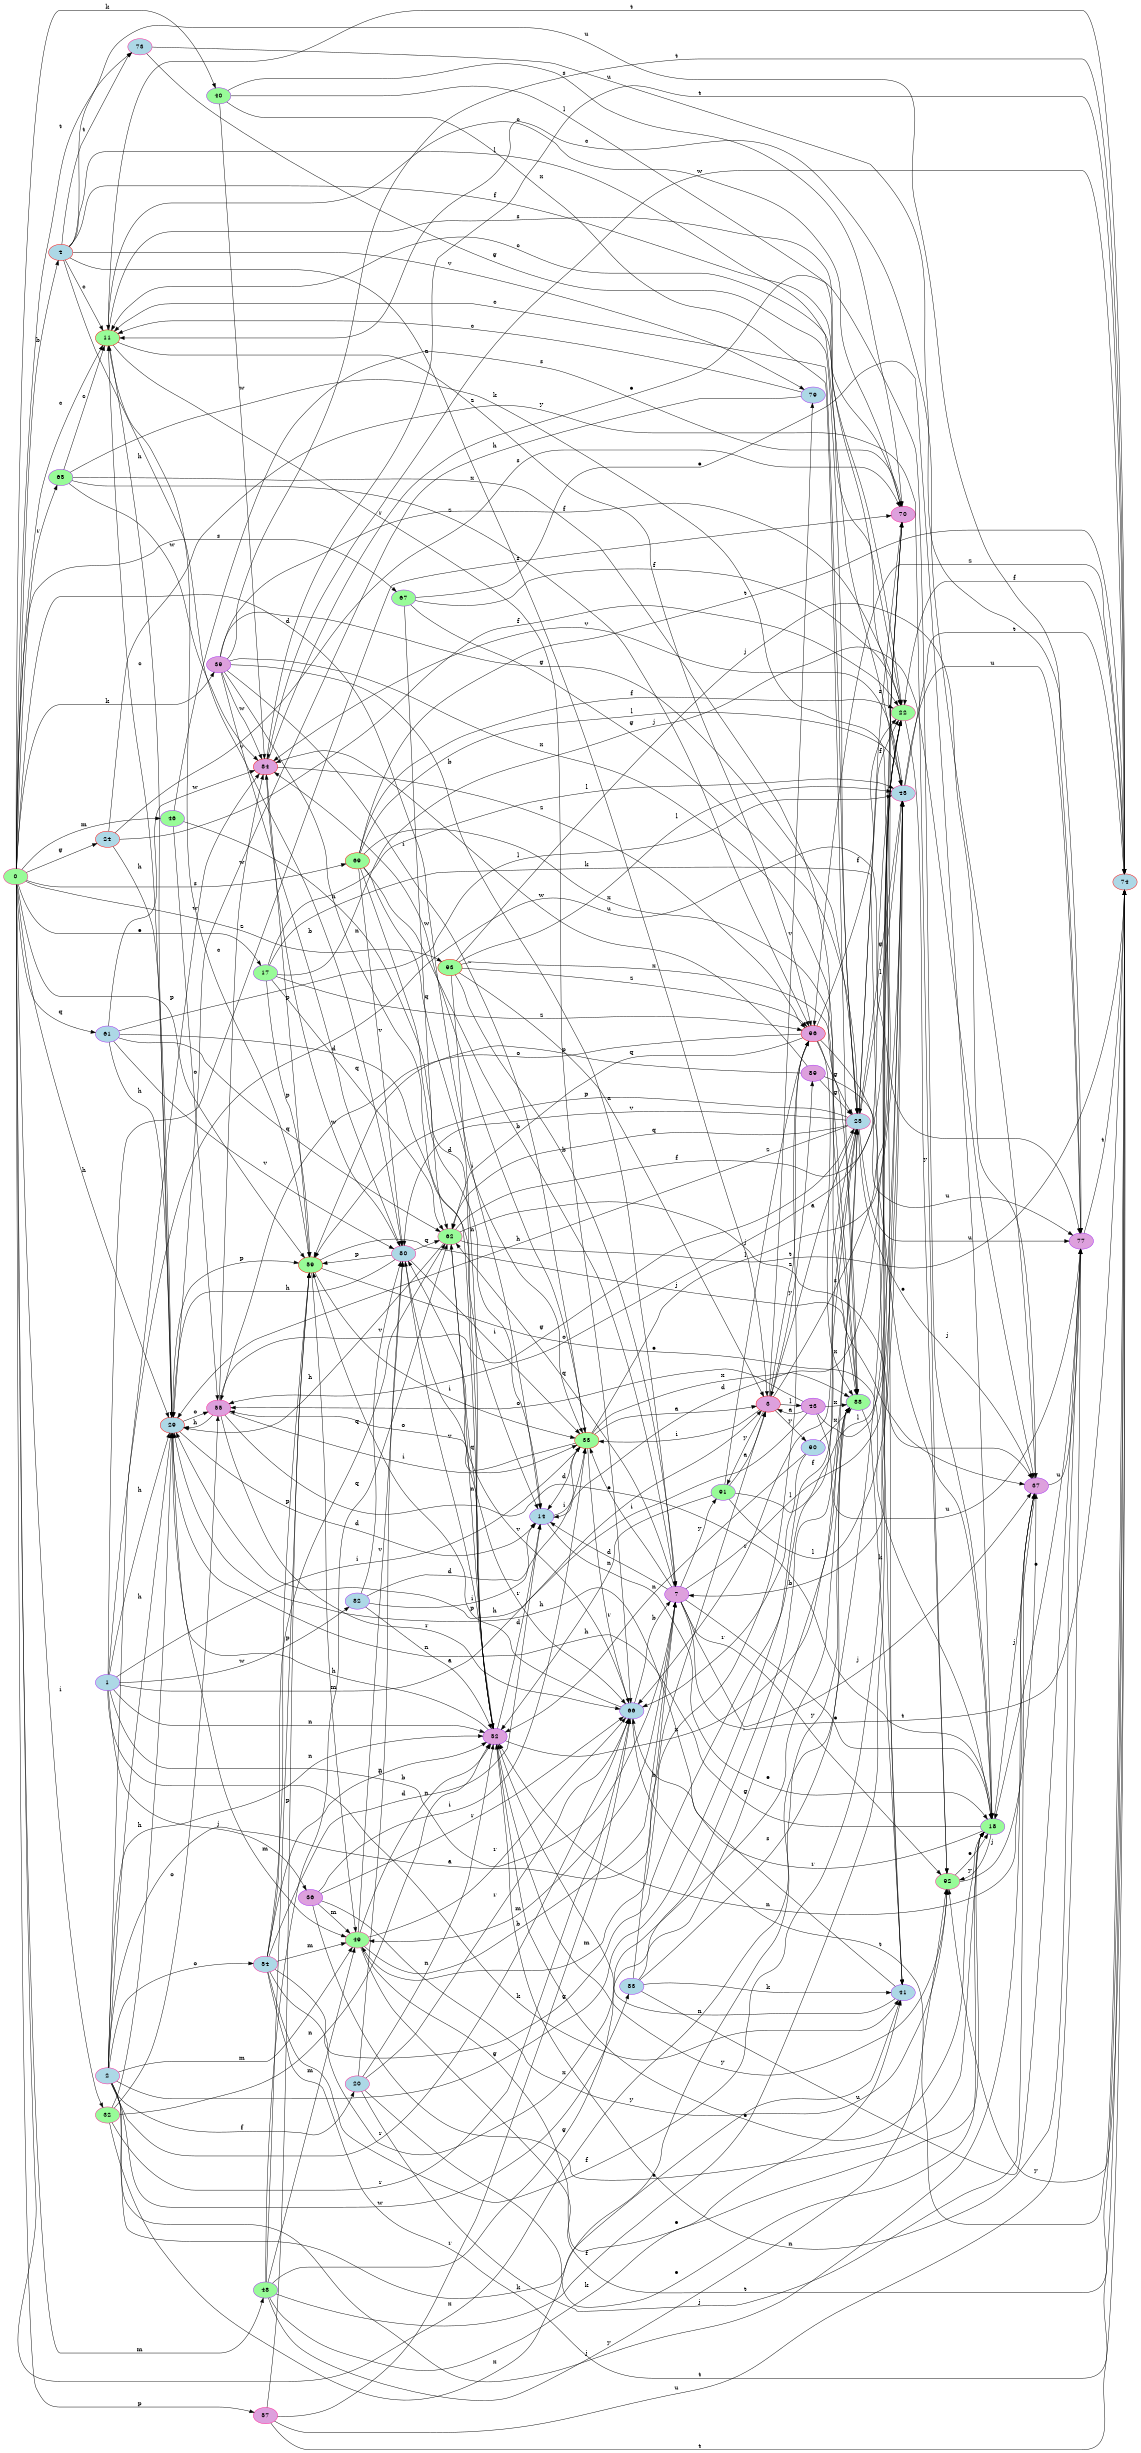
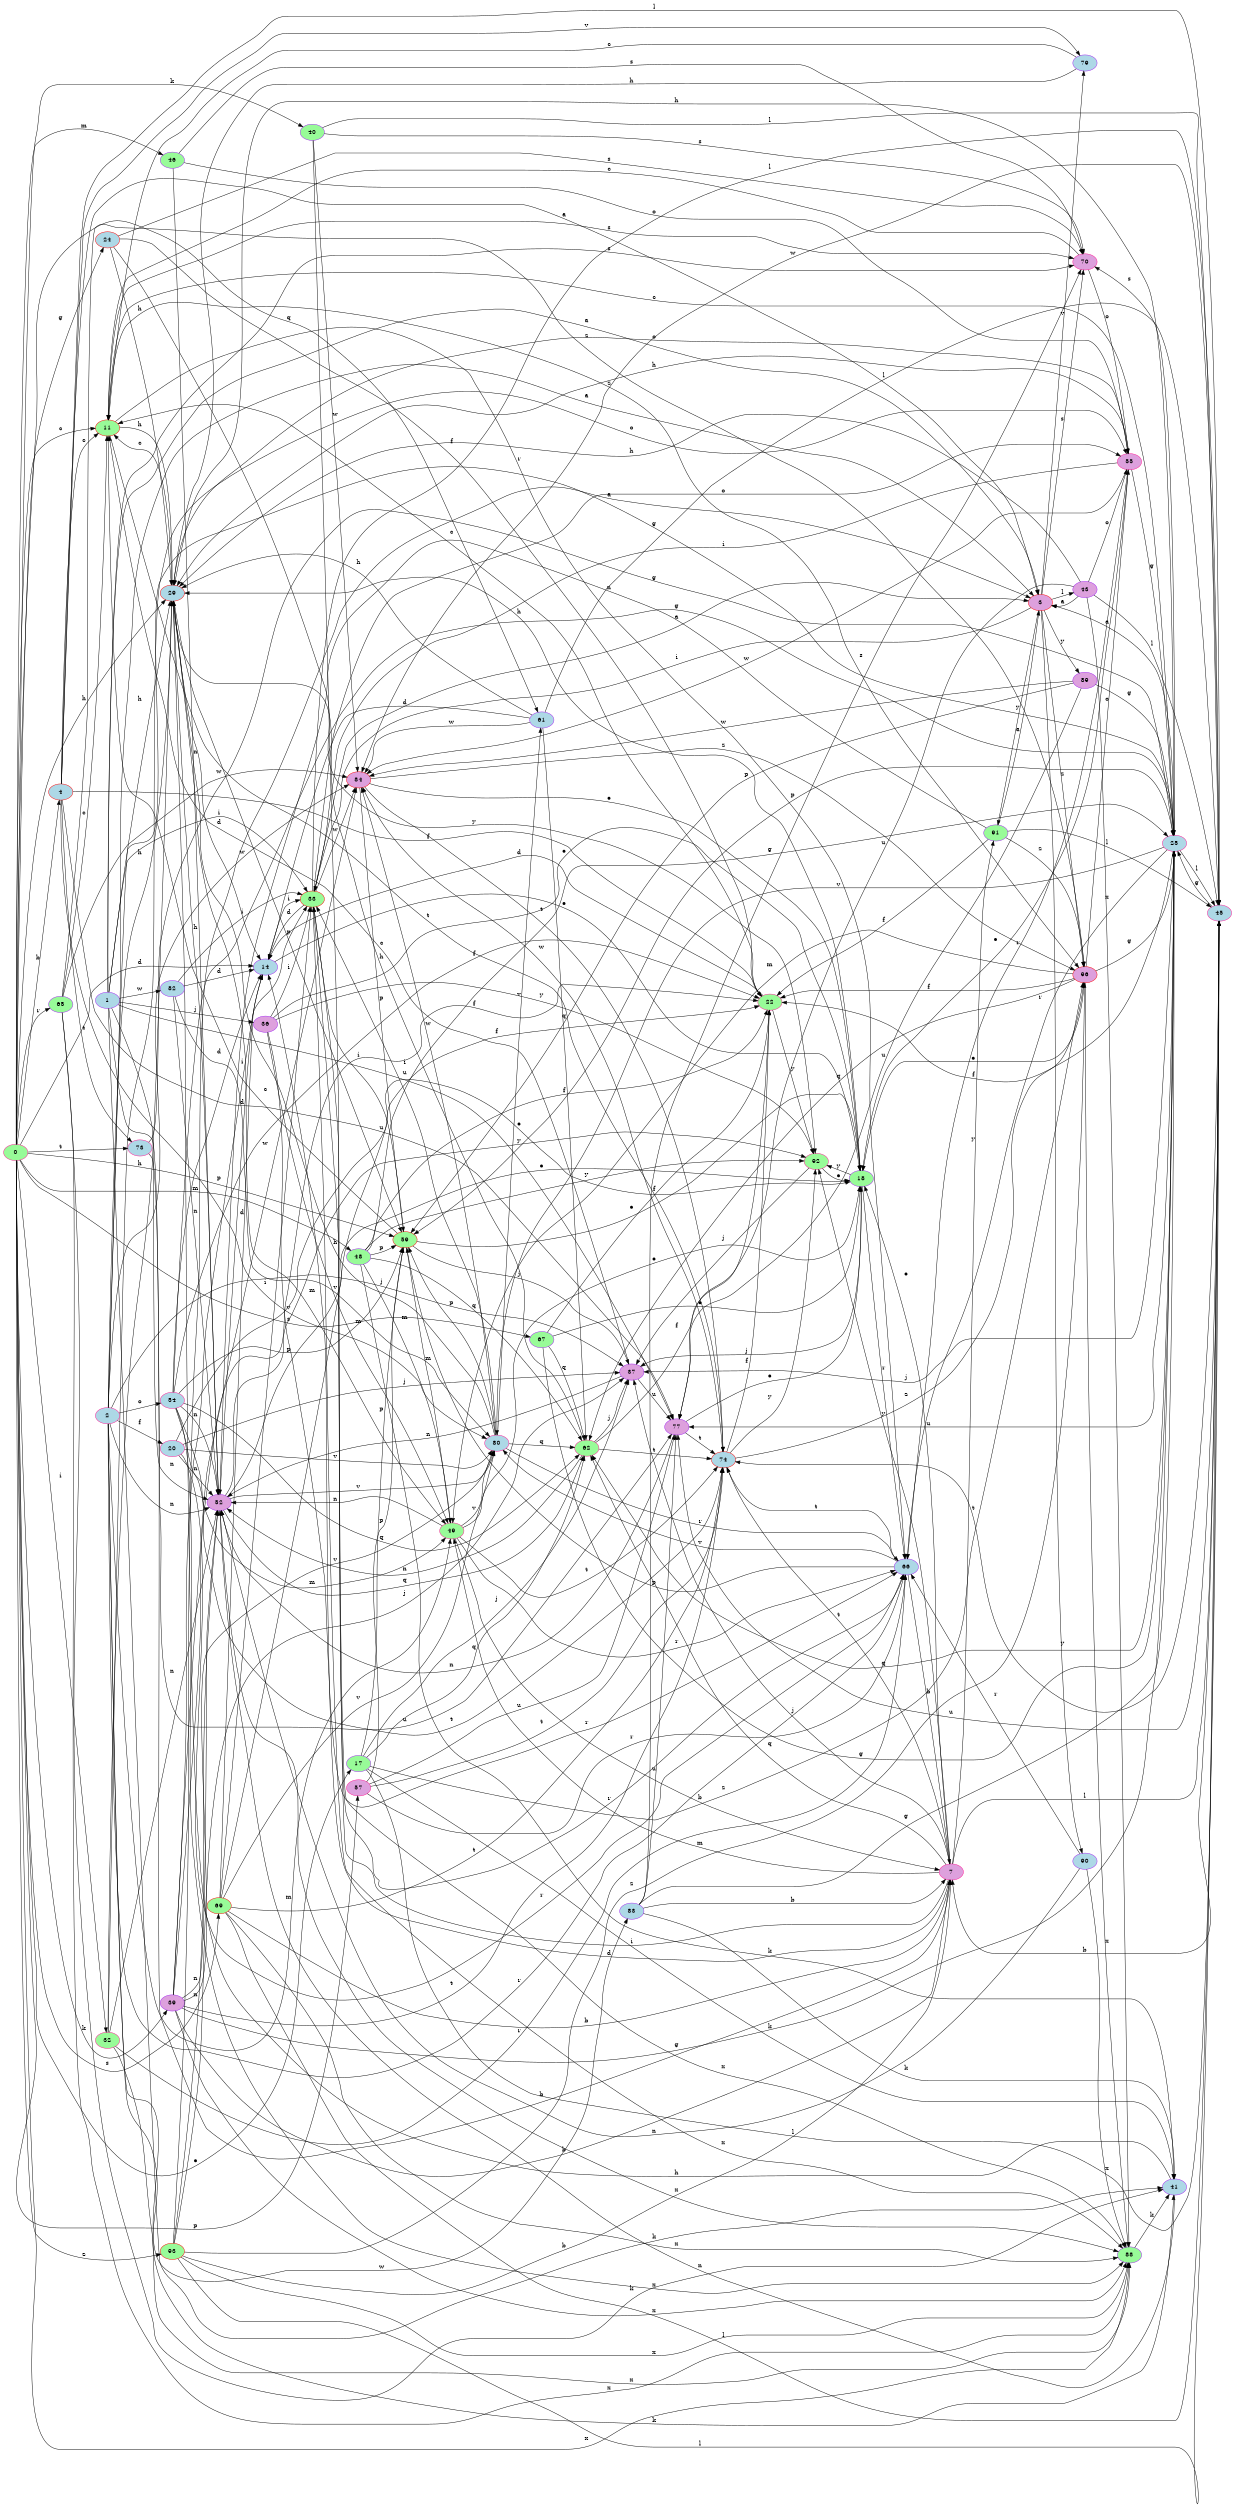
edge "45" -> "84": label "v" -> "w"
edge "39" -> "80": label "b" -> "v"
edge "61" -> "80": reversed
node "7": color purple -> deeppink
edge "52" -> "29": reversed
